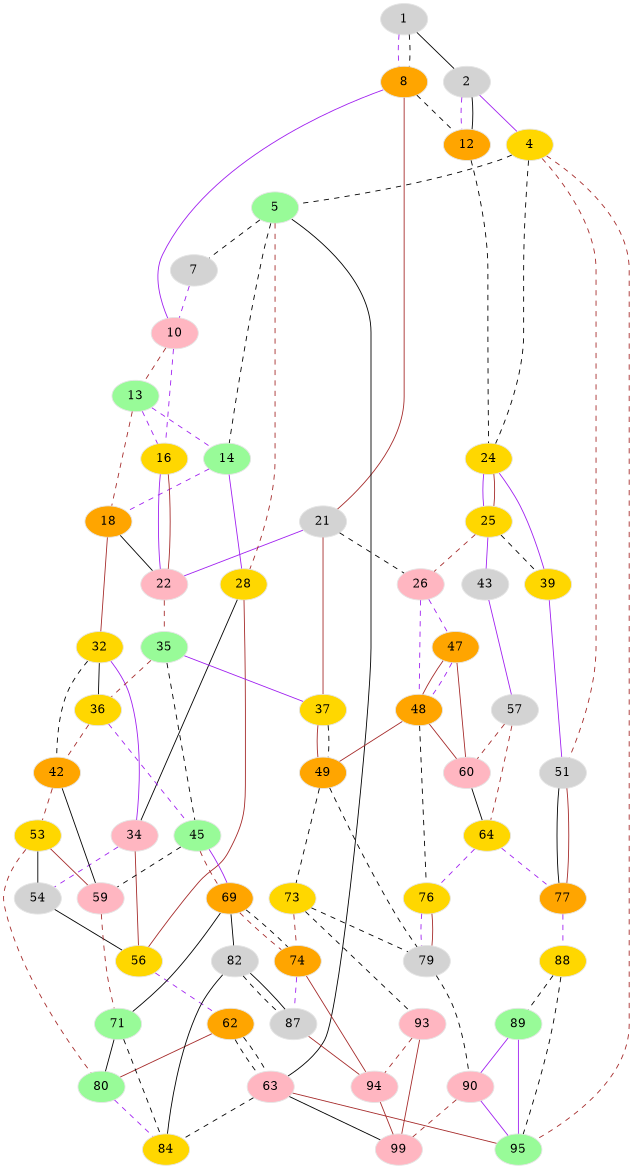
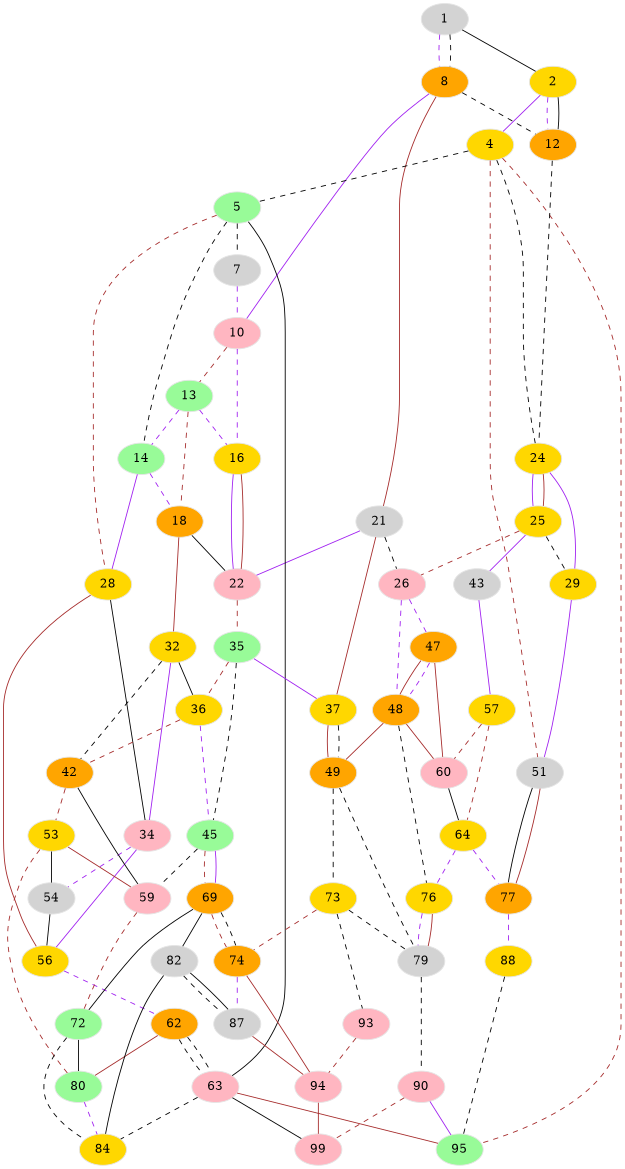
node "2": fillcolor lightgrey -> gold
node "39": label "39" -> "29"
node "57": fillcolor lightgrey -> gold
edge "34" -- "56": color brown -> purple
node "71": label "71" -> "72"
node "89": removed
edge "93" -- "99": removed
